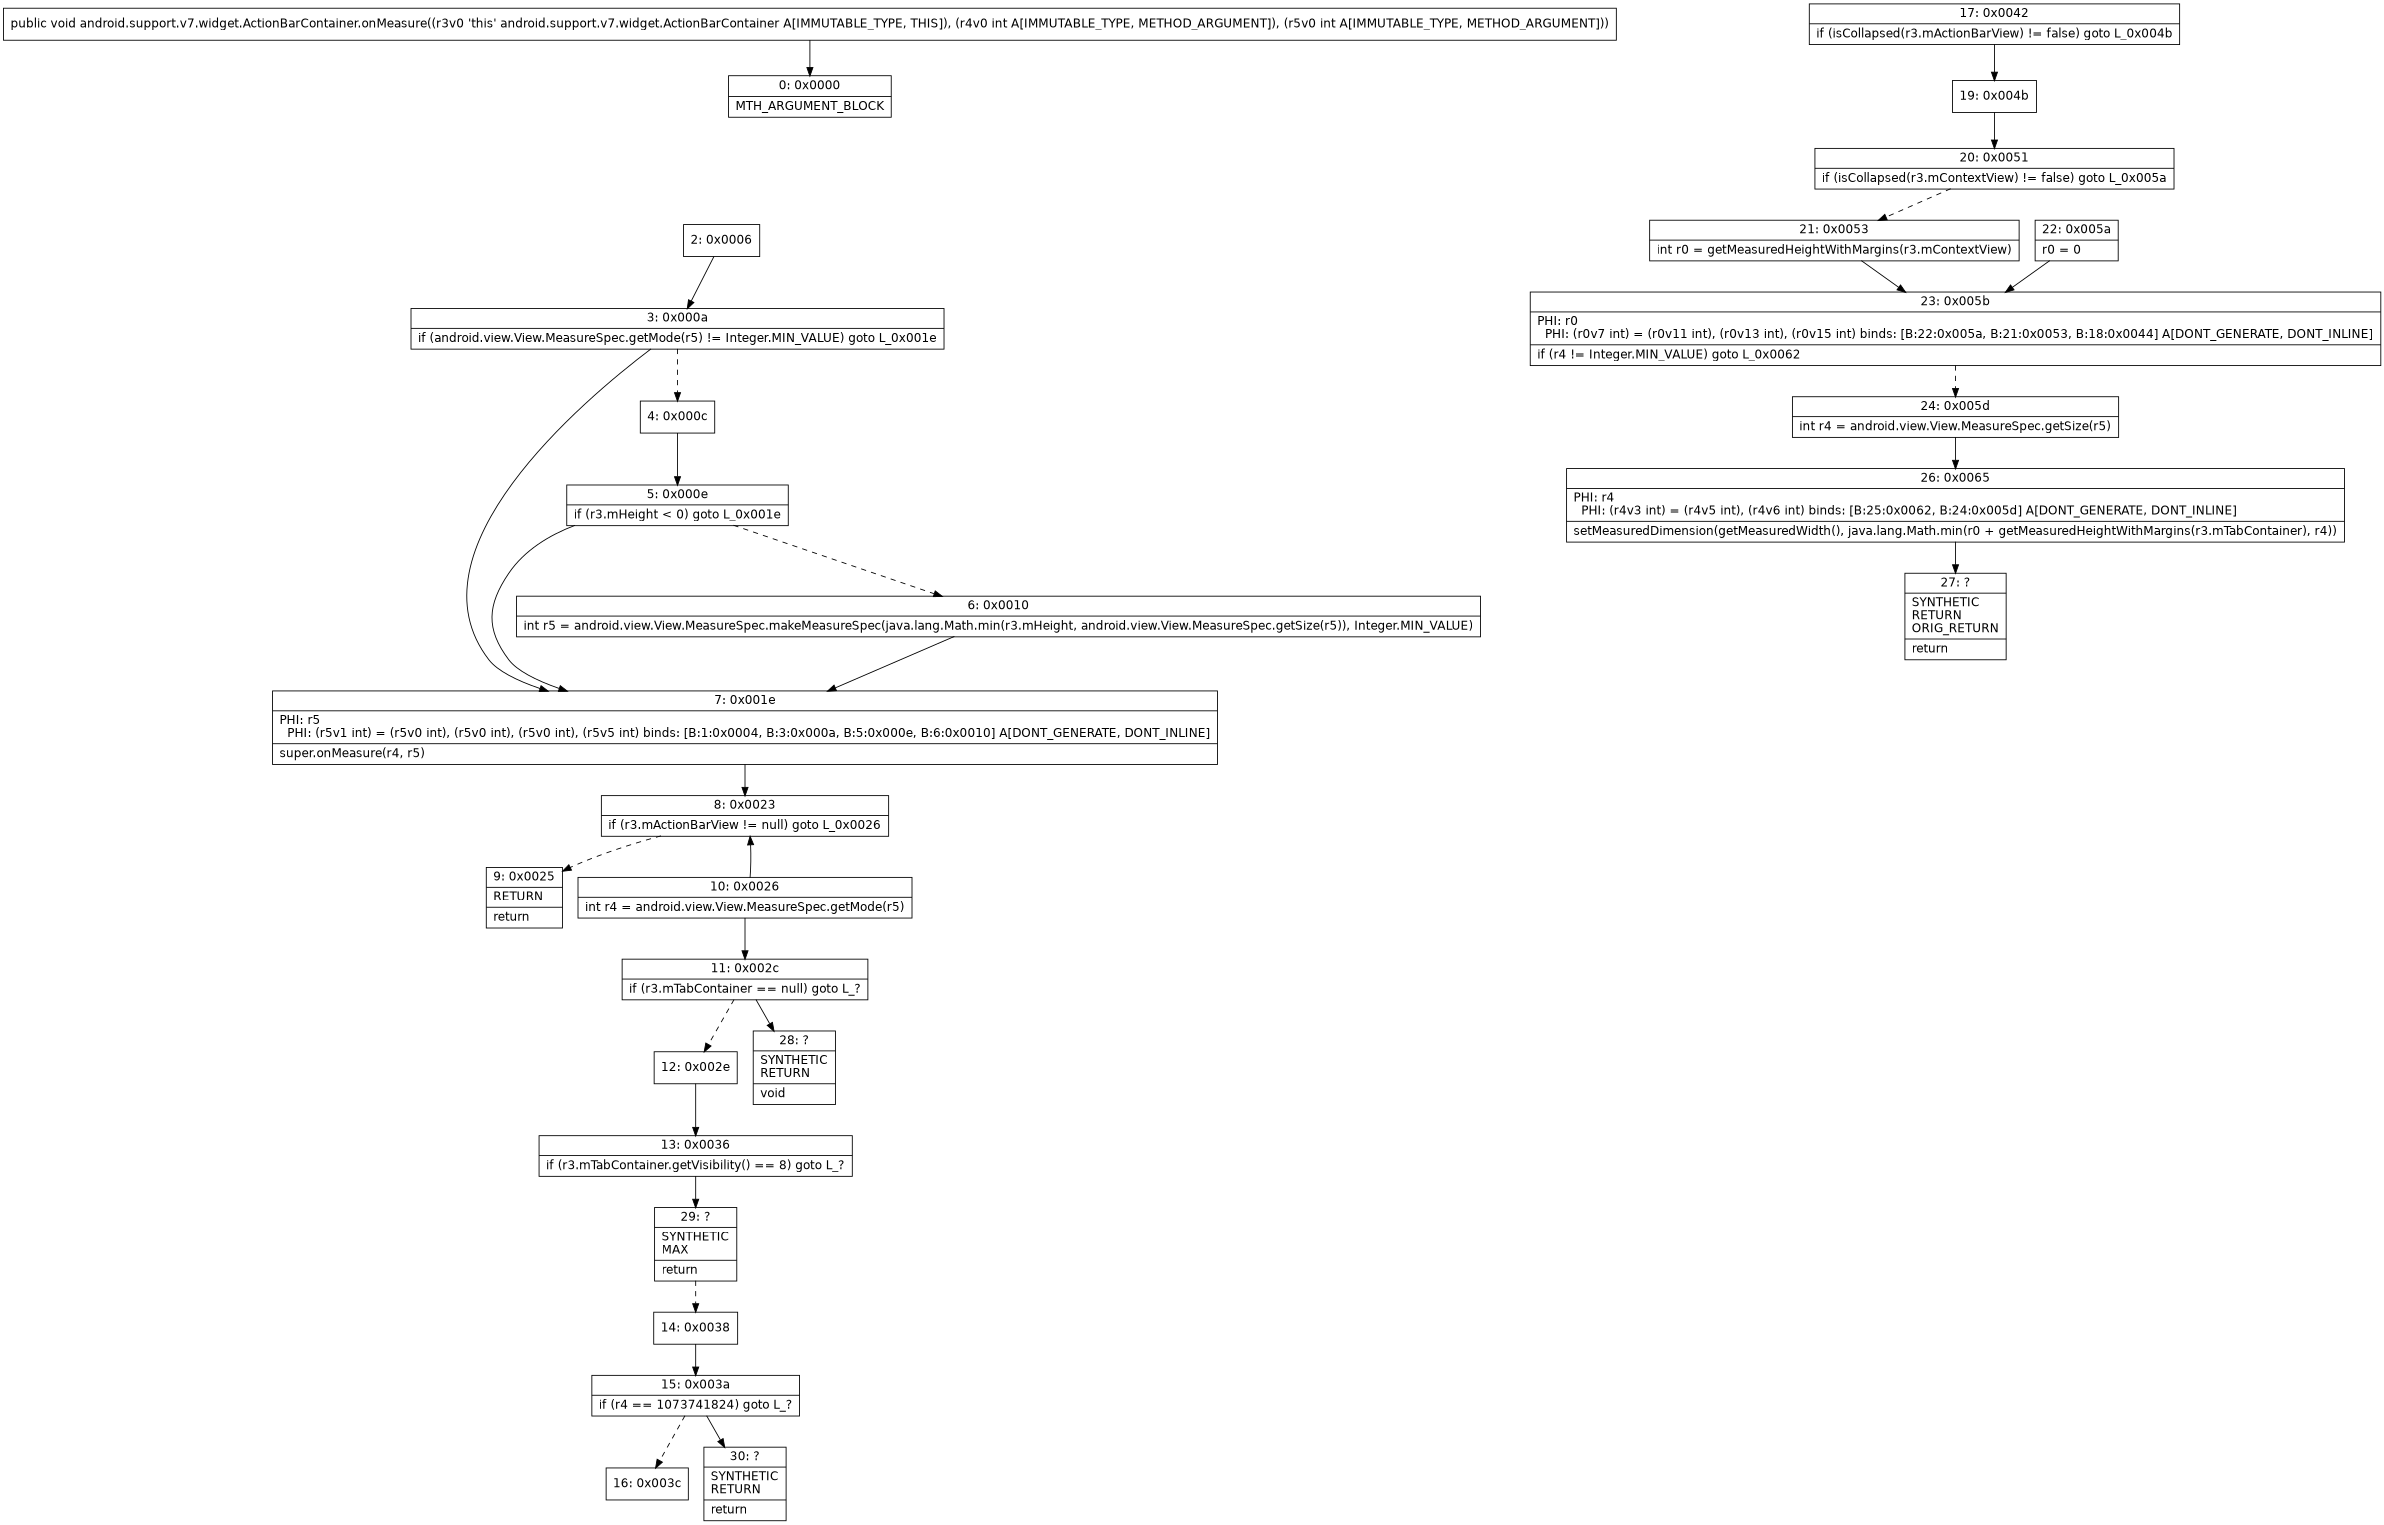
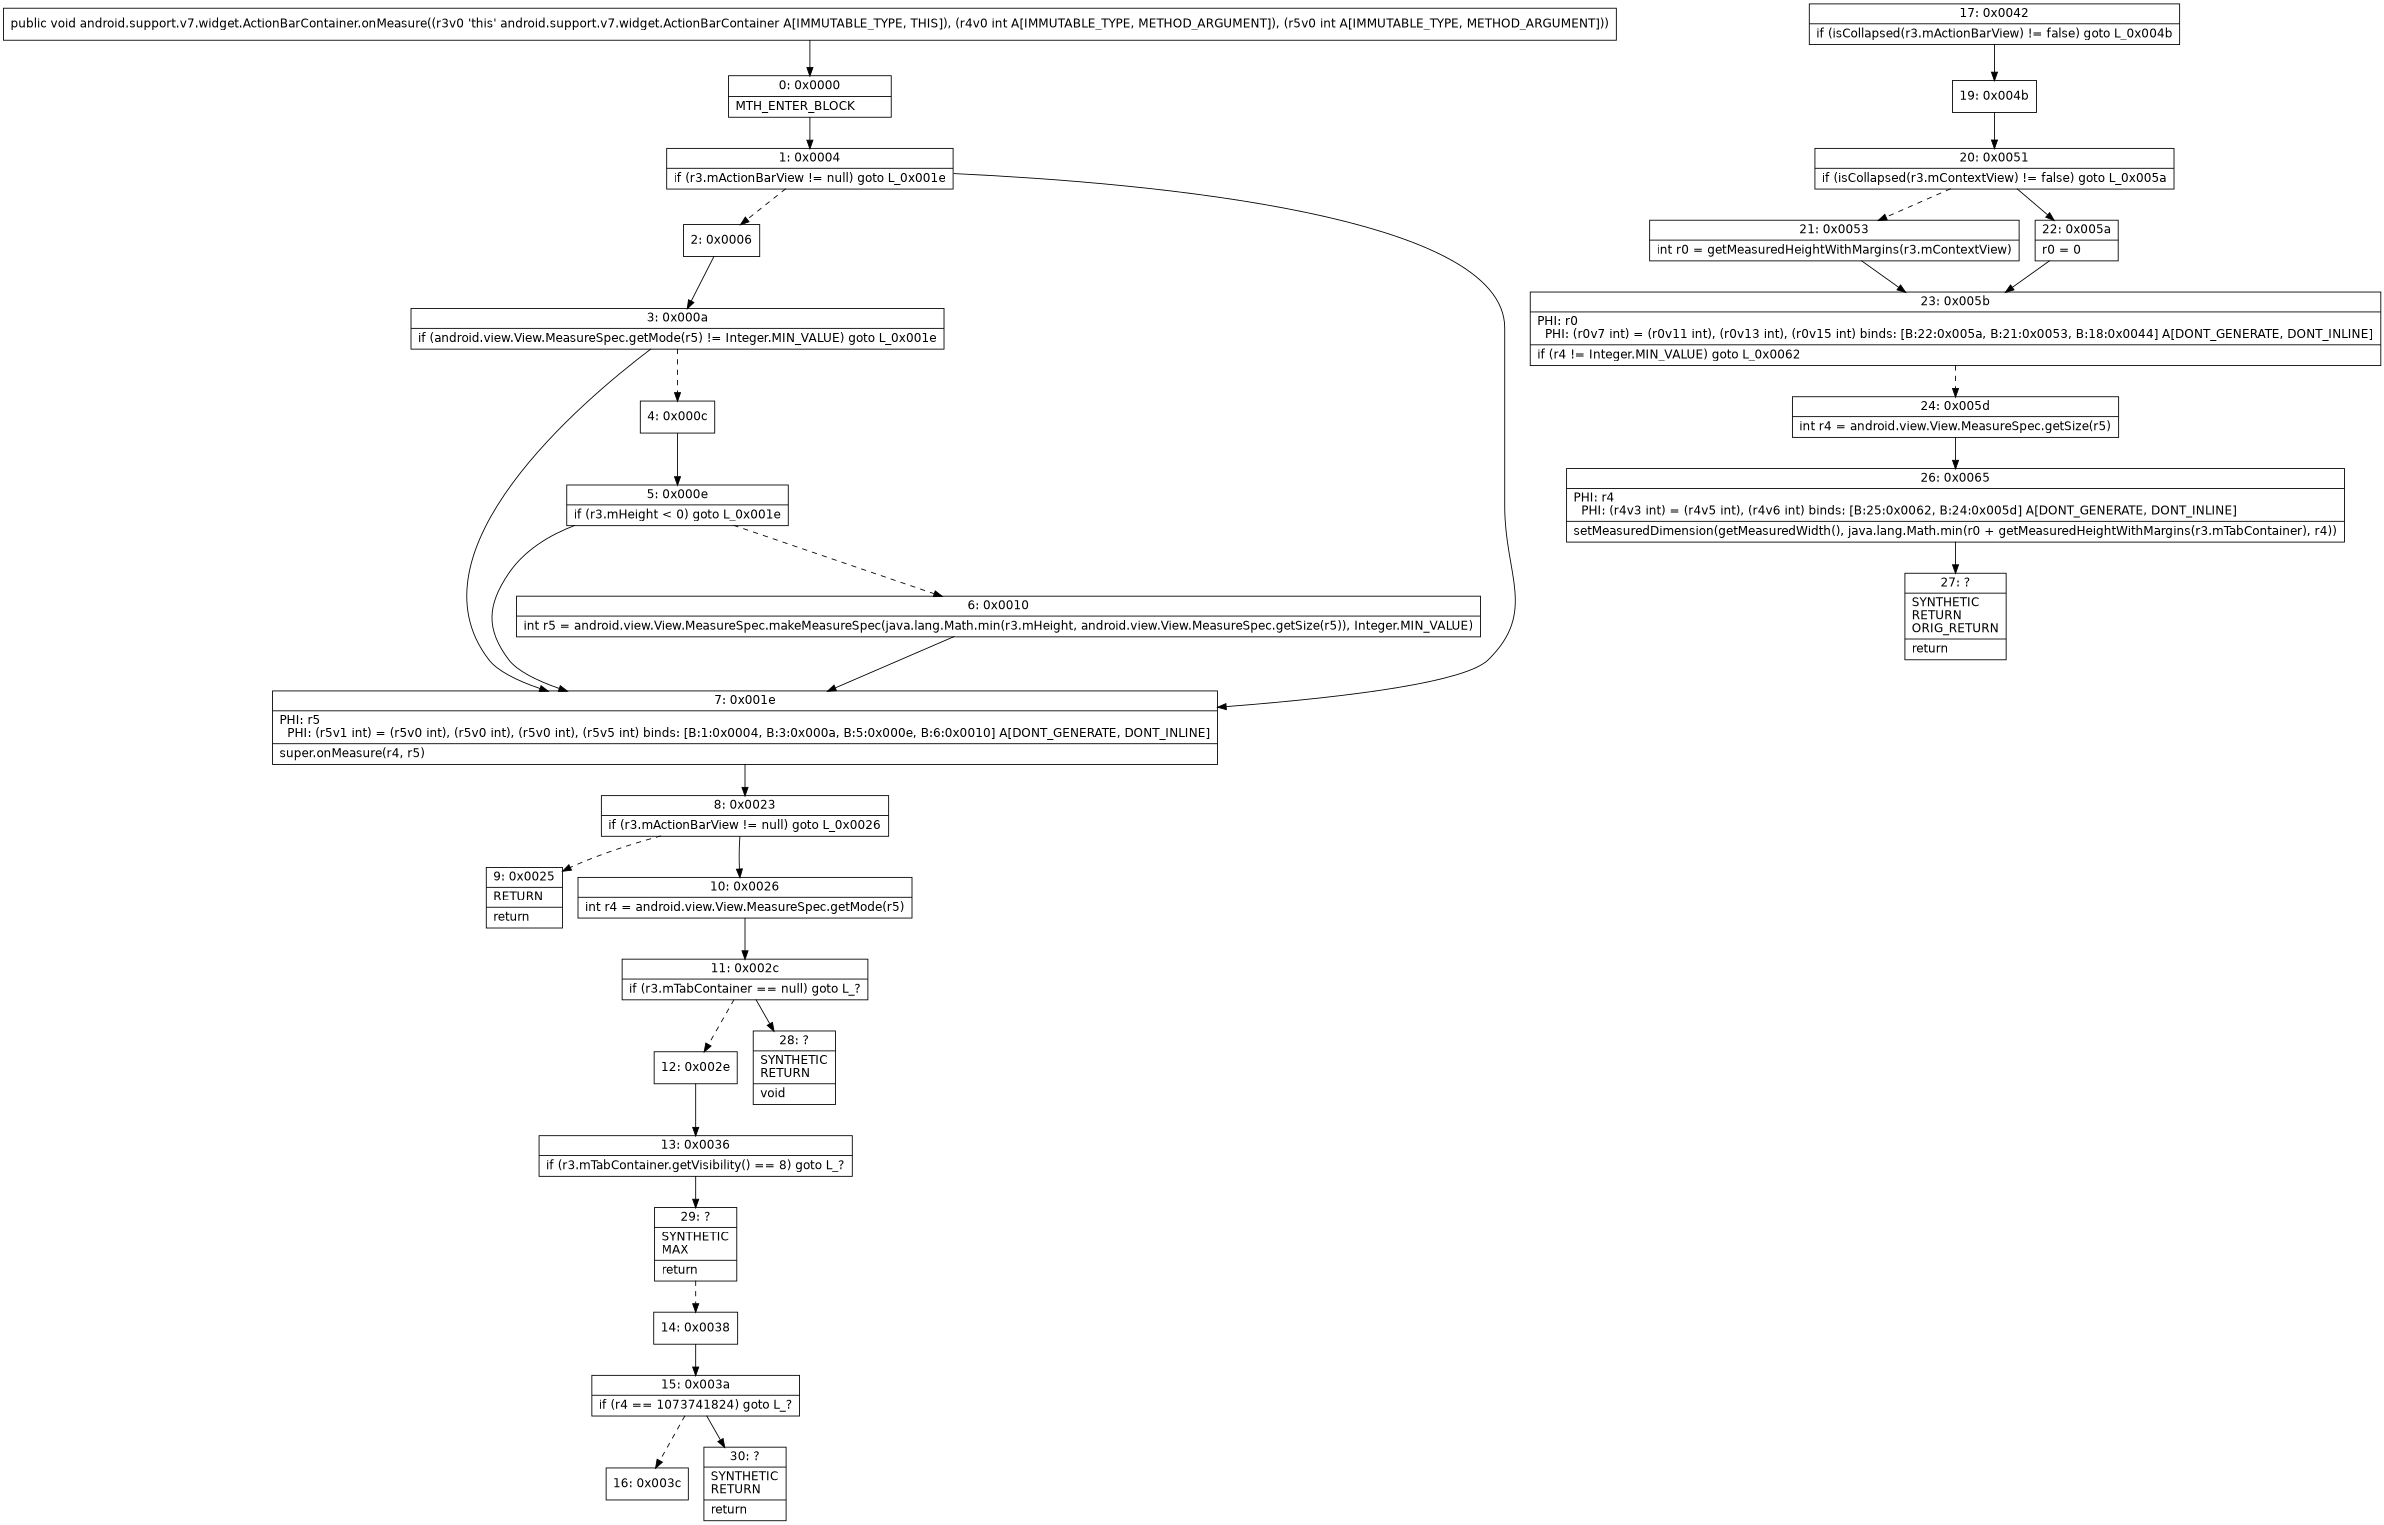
node "0: 0x0000": text "MTH_ARGUMENT_BLOCK" -> "MTH_ENTER_BLOCK"
node "1: 0x0004": added
edge "20: 0x0051" -> "22: 0x005a": added
edge "10: 0x0026" -> "8: 0x0023": reversed
